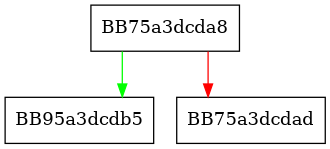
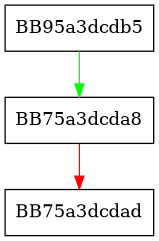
edge "BB75a3dcda8" -> "BB95a3dcdb5": reversed
